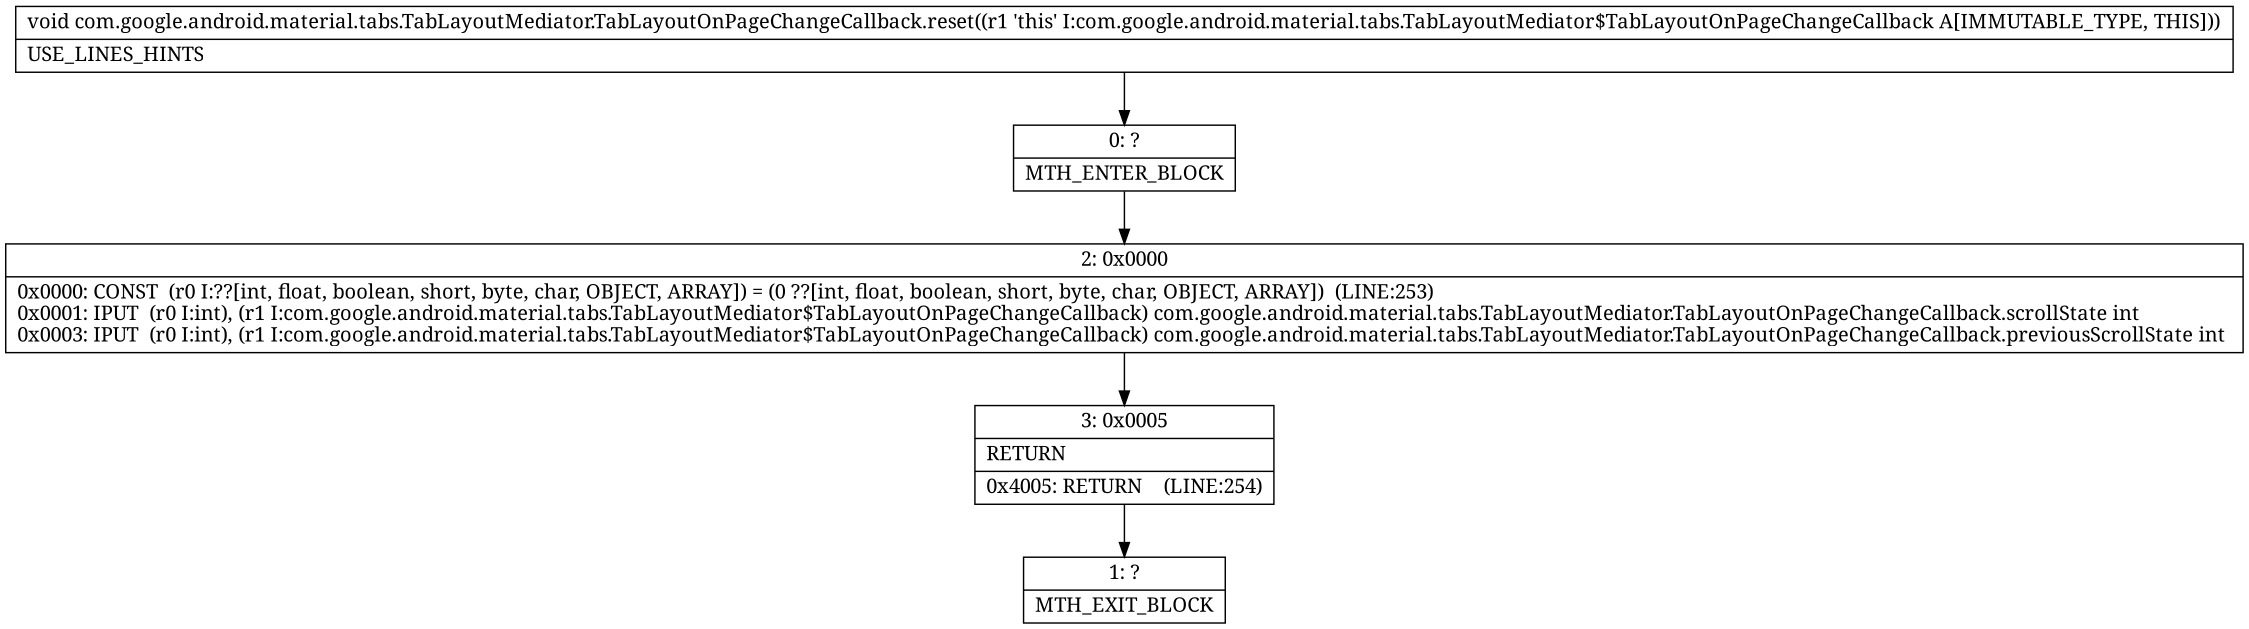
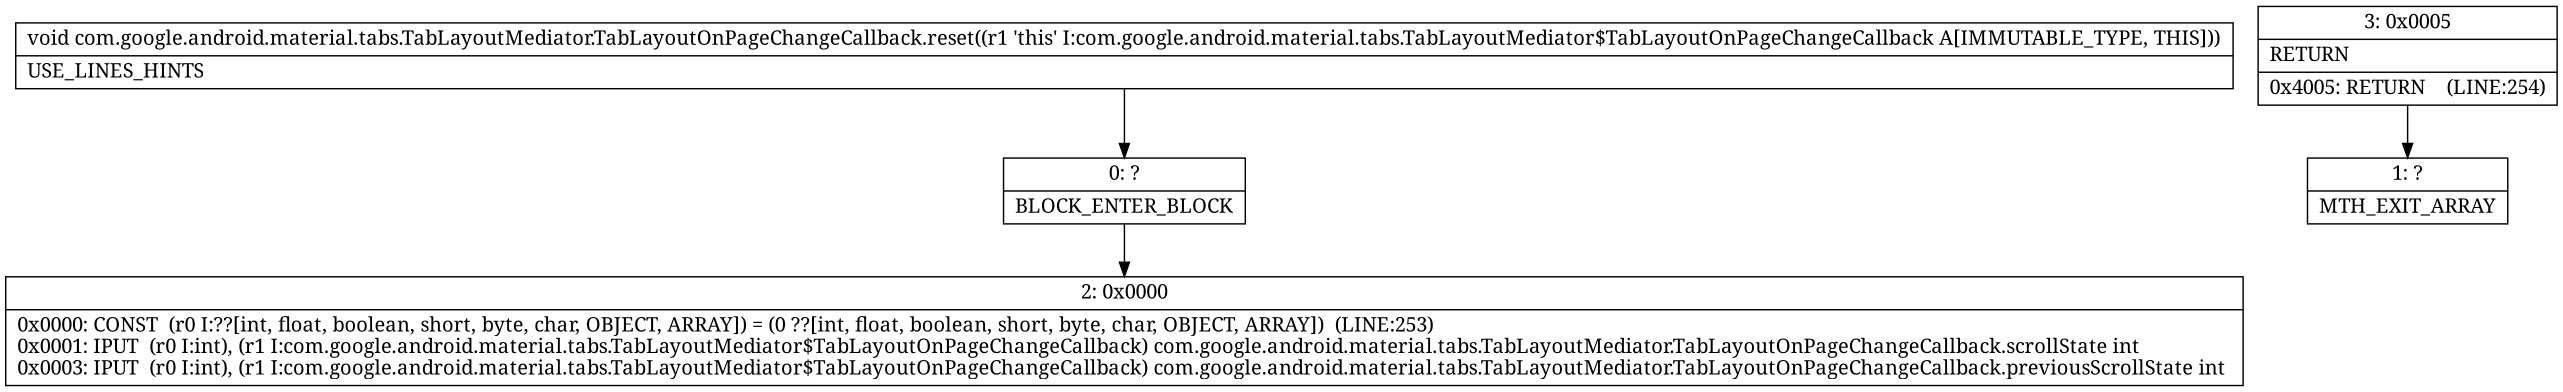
node "0: ?": text "MTH_ENTER_BLOCK" -> "BLOCK_ENTER_BLOCK"
edge "2: 0x0000" -> "3: 0x0005": removed
node "1: ?": text "MTH_EXIT_BLOCK" -> "MTH_EXIT_ARRAY"
